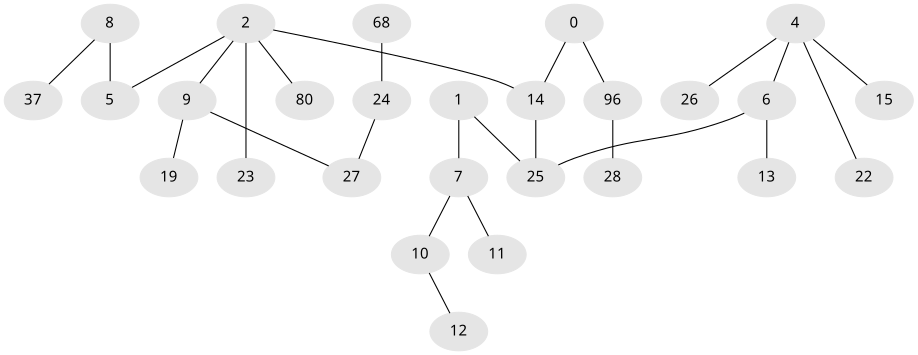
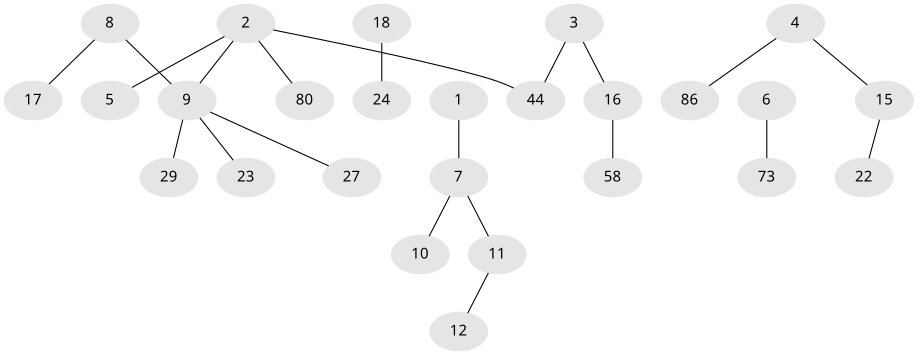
node "68": label "68" -> "18"
node "0": label "0" -> "3"
edge "8" -- "5": now "8" -- "9"
edge "4" -- "6": removed
edge "2" -- "23": now "9" -- "23"
node "37": label "37" -> "17"
node "14": label "14" -> "44"
node "96": label "96" -> "16"
node "26": label "26" -> "86"
edge "4" -- "22": now "15" -- "22"
edge "24" -- "27": removed
node "19": label "19" -> "29"
node "25": removed
node "28": label "28" -> "58"
node "13": label "13" -> "73"
edge "10" -- "12": now "11" -- "12"
